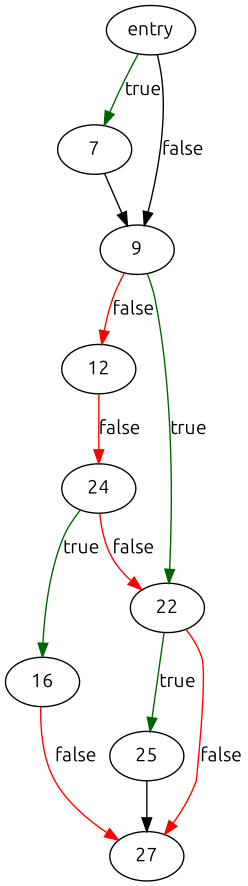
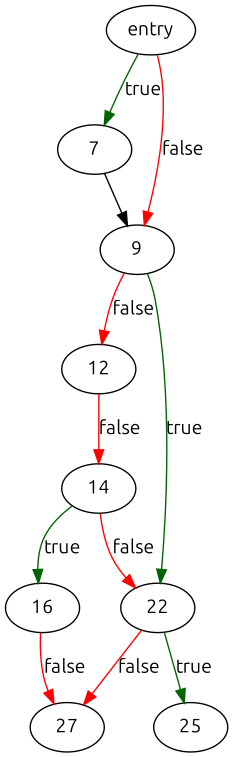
edge "entry" -> "9": color black -> red
node "24": label "24" -> "14"
edge "25" -> "27": removed
